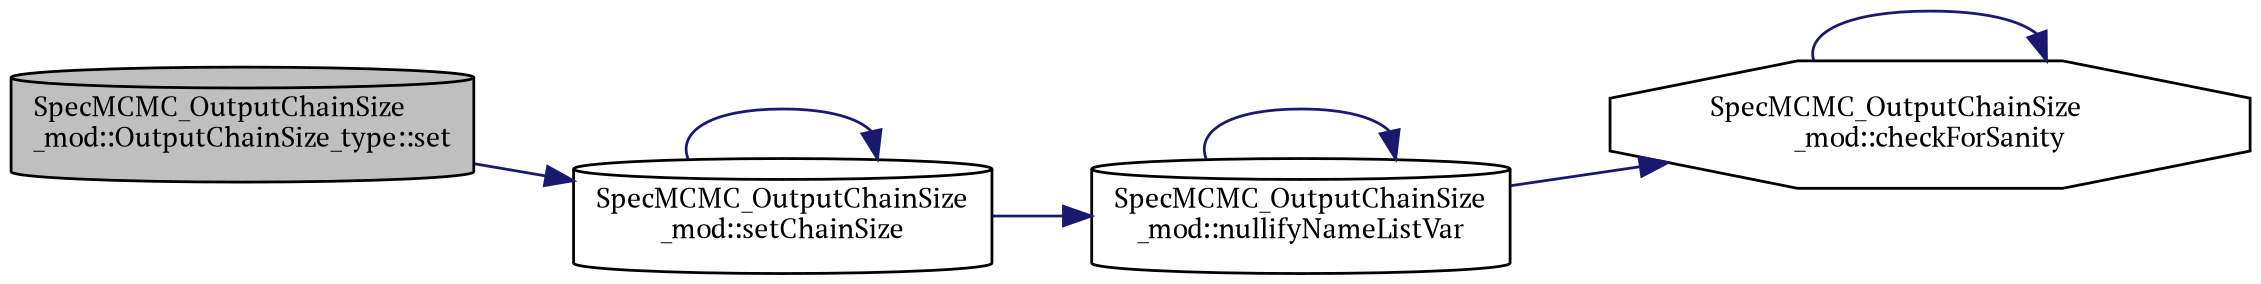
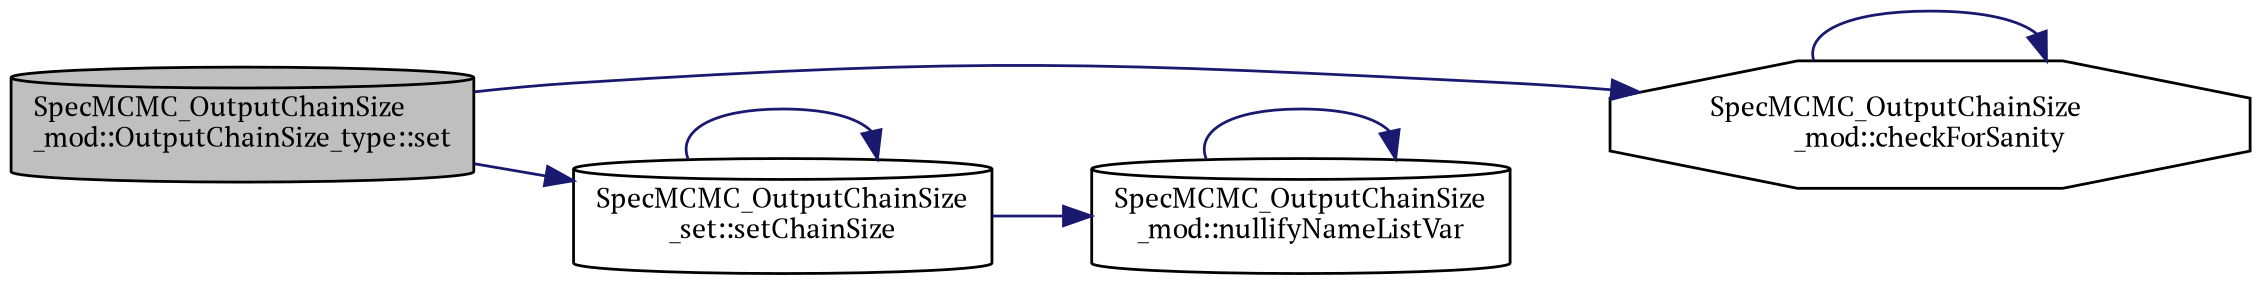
edge "SpecMCMC_OutputChainSize _mod::nullifyNameListVar" -> "SpecMCMC_OutputChainSize _mod::checkForSanity": now "SpecMCMC_OutputChainSize _mod::OutputChainSize_type::set" -> "SpecMCMC_OutputChainSize _mod::checkForSanity"
node "SpecMCMC_OutputChainSize _mod::setChainSize": label "SpecMCMC_OutputChainSize _mod::setChainSize" -> "SpecMCMC_OutputChainSize _set::setChainSize"
